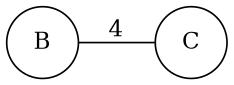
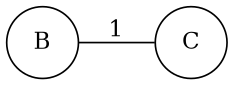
edge "B" -- "C": label "4" -> "1"
